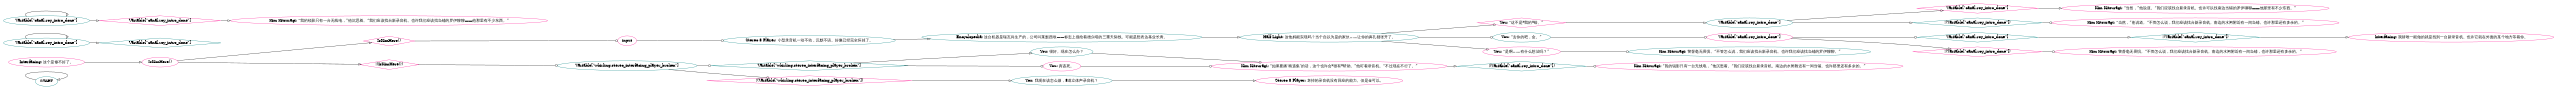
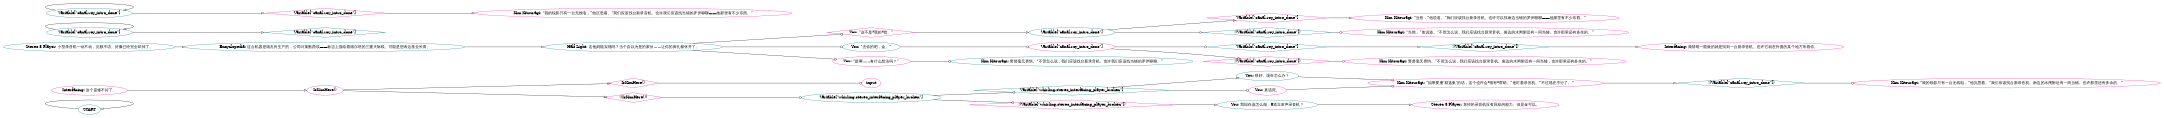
edge "input" -> "Stereo 8 Player: 小型录音机一动不动，沉默不语。好像已经完全坏掉了。": removed
